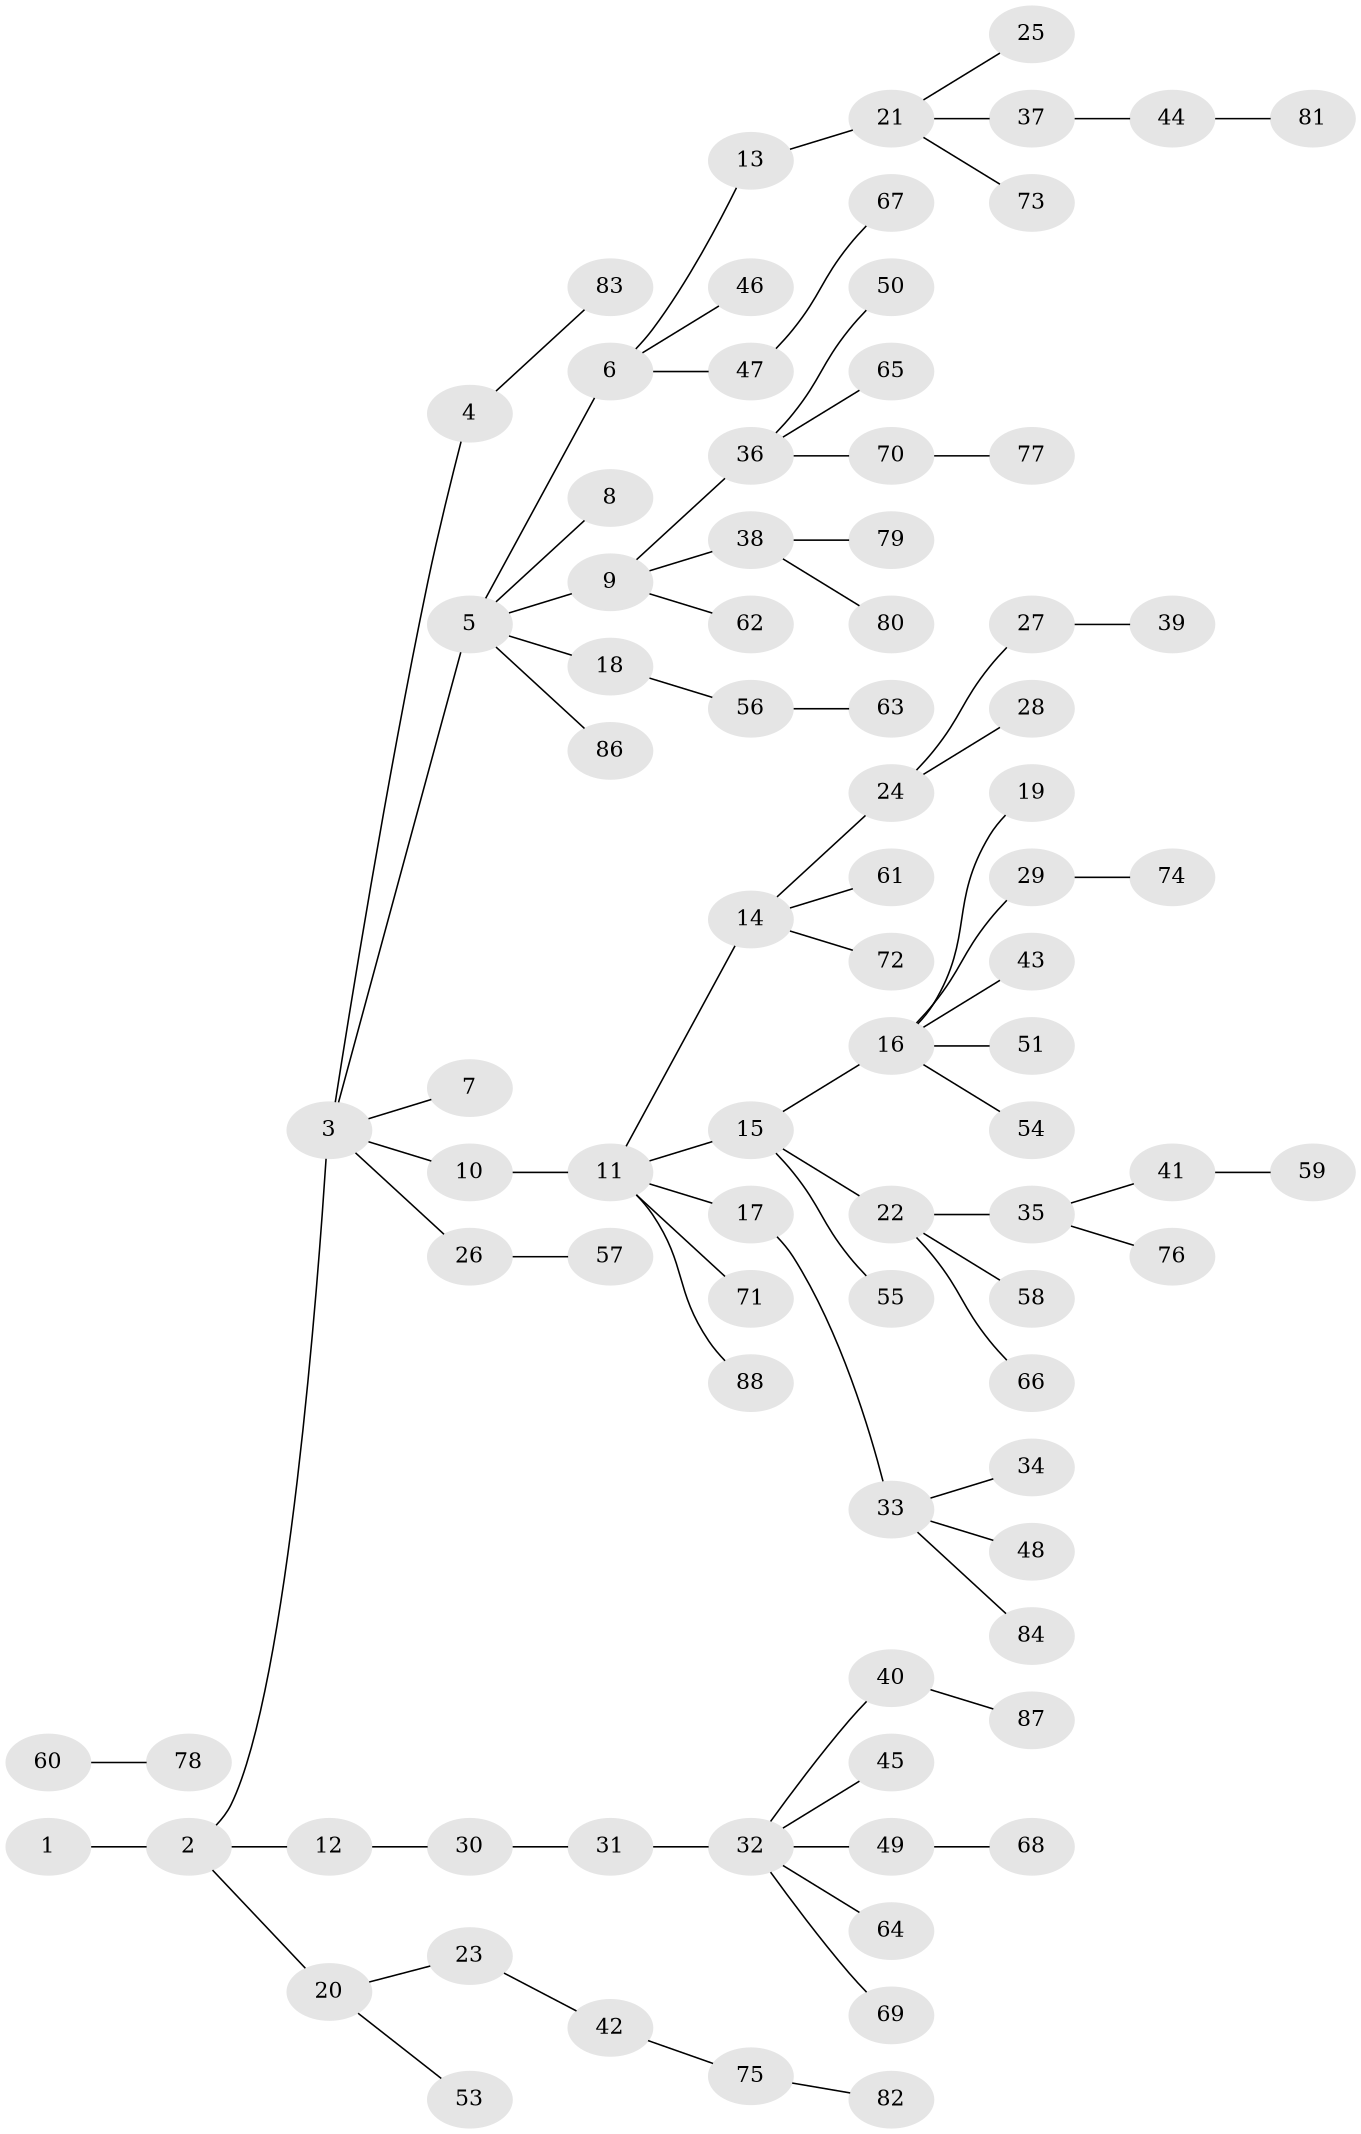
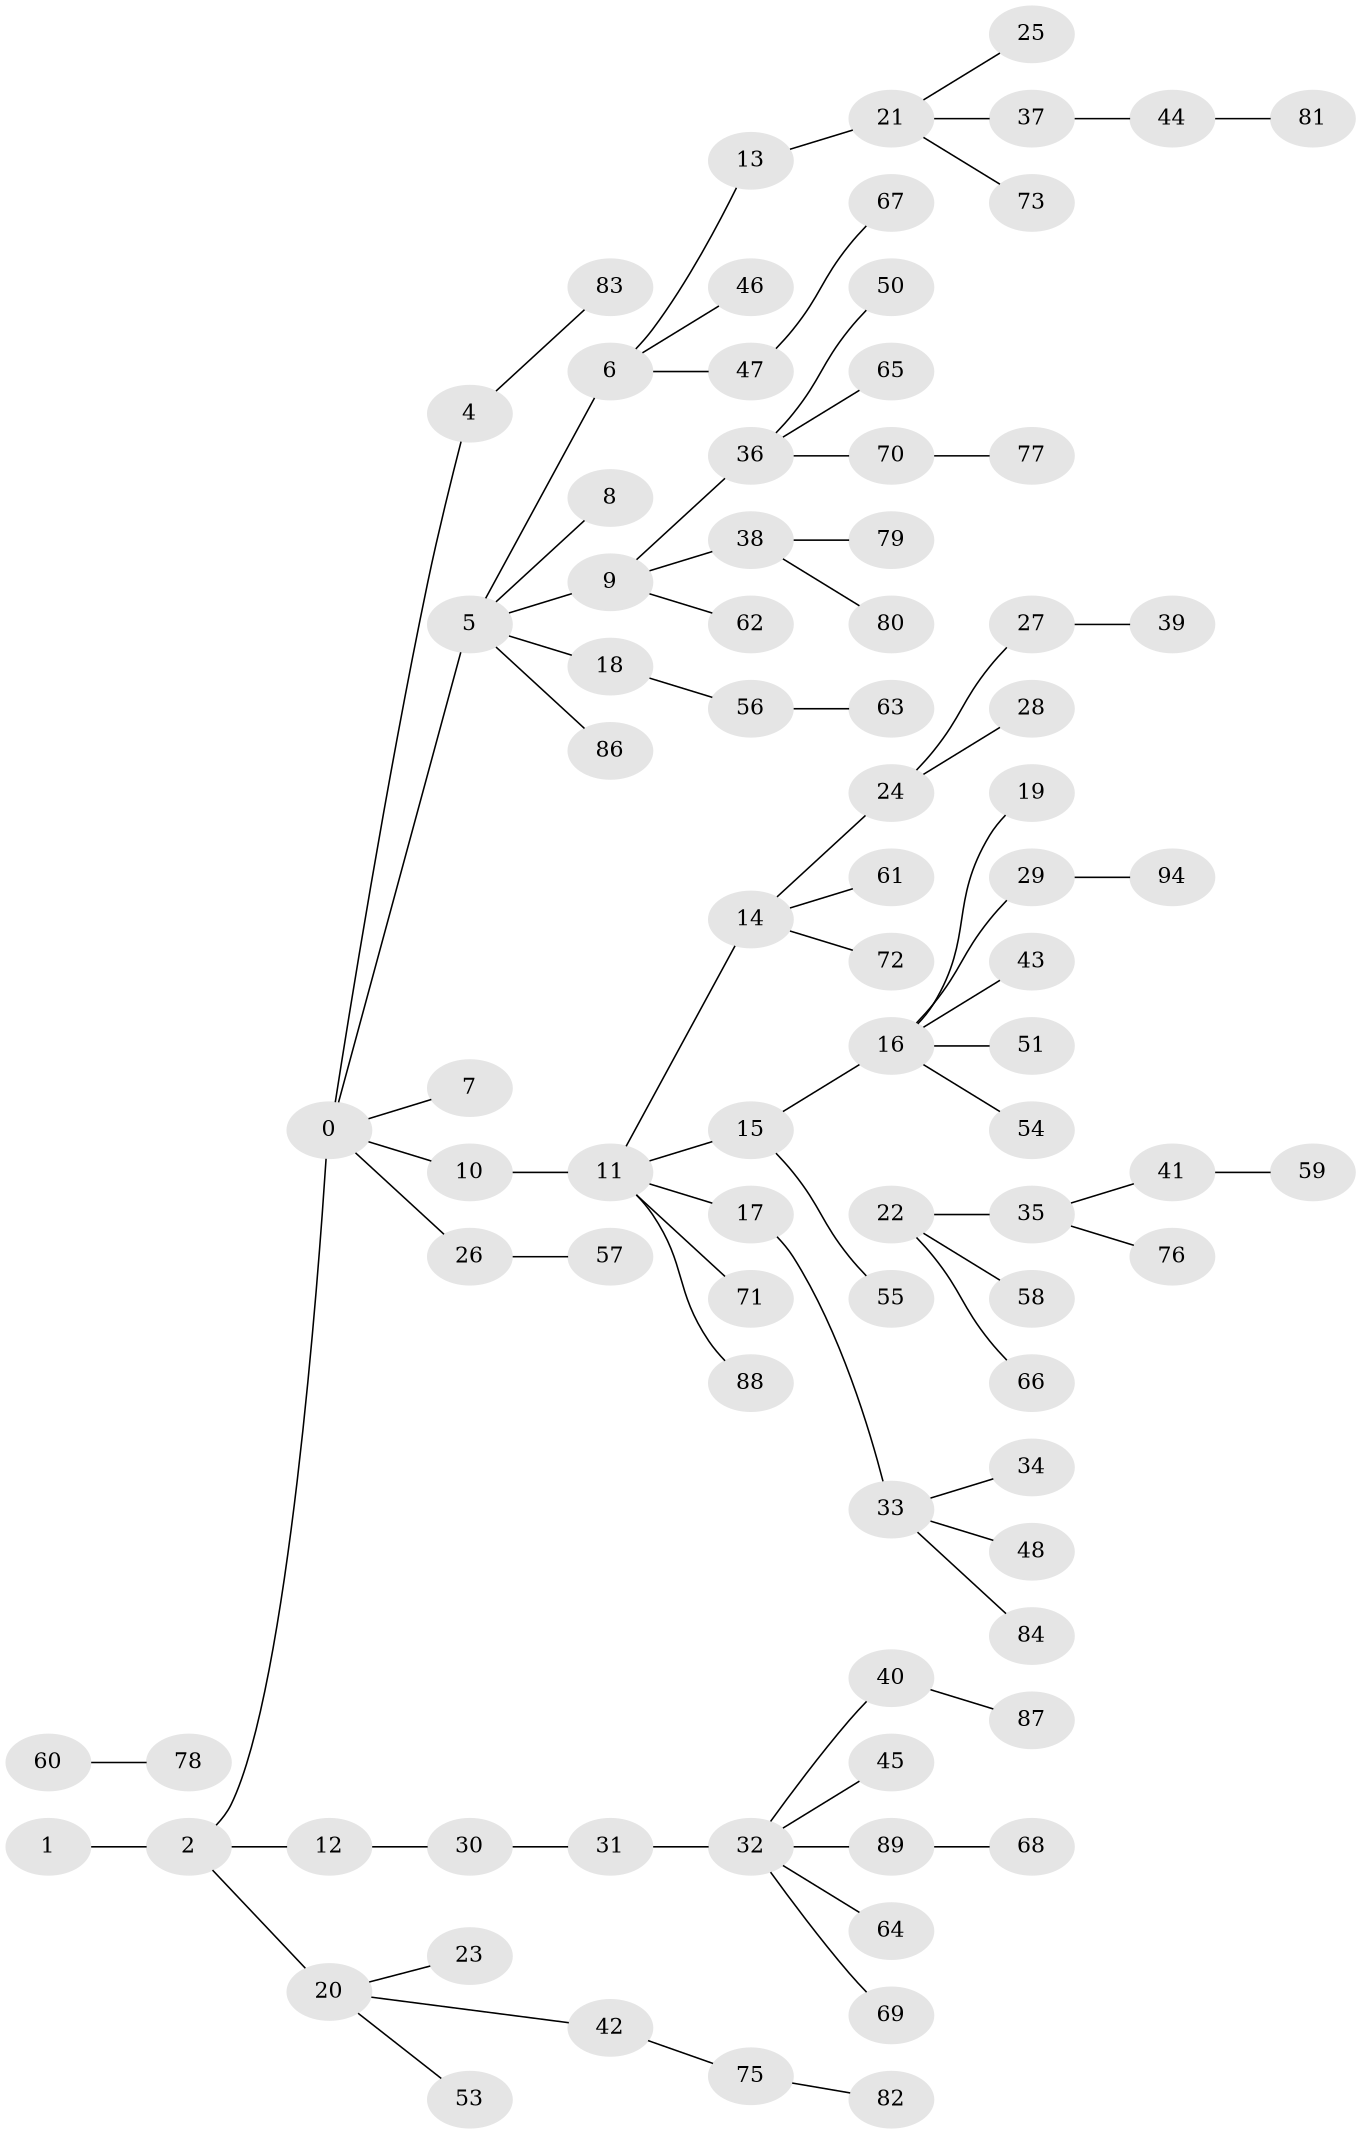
node "74": label "74" -> "94"
node "3": label "3" -> "0"
edge "15" -- "22": removed
node "49": label "49" -> "89"
edge "23" -- "42": now "20" -- "42"
